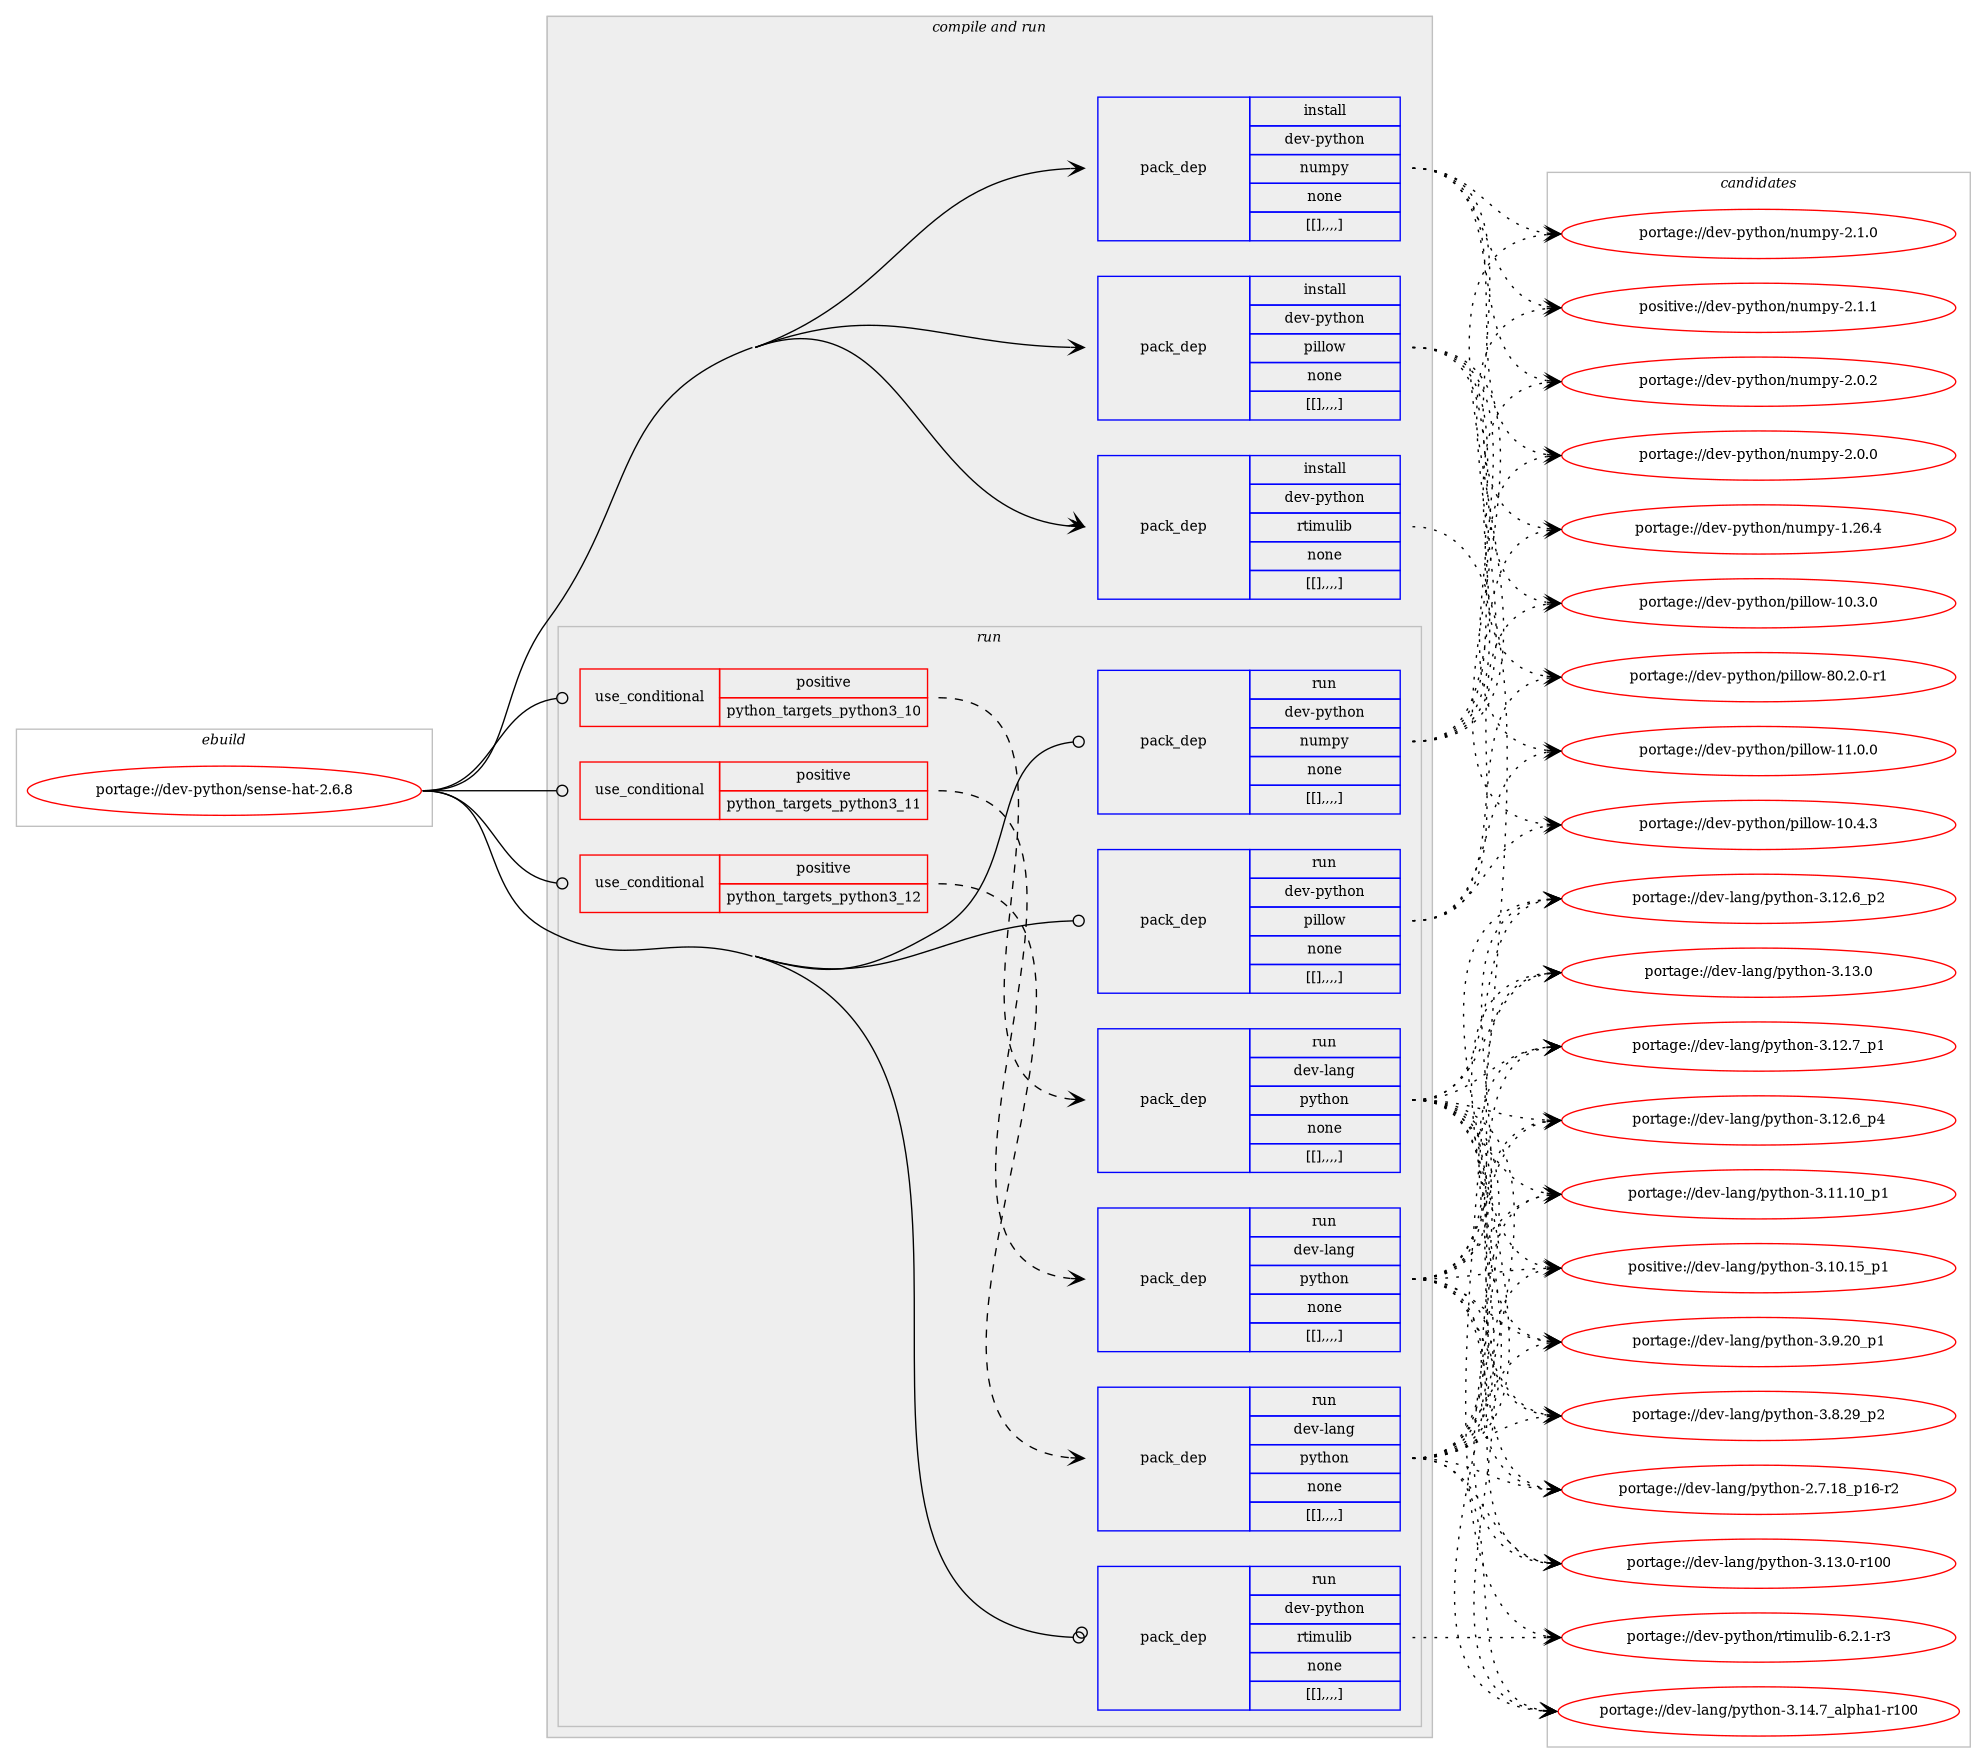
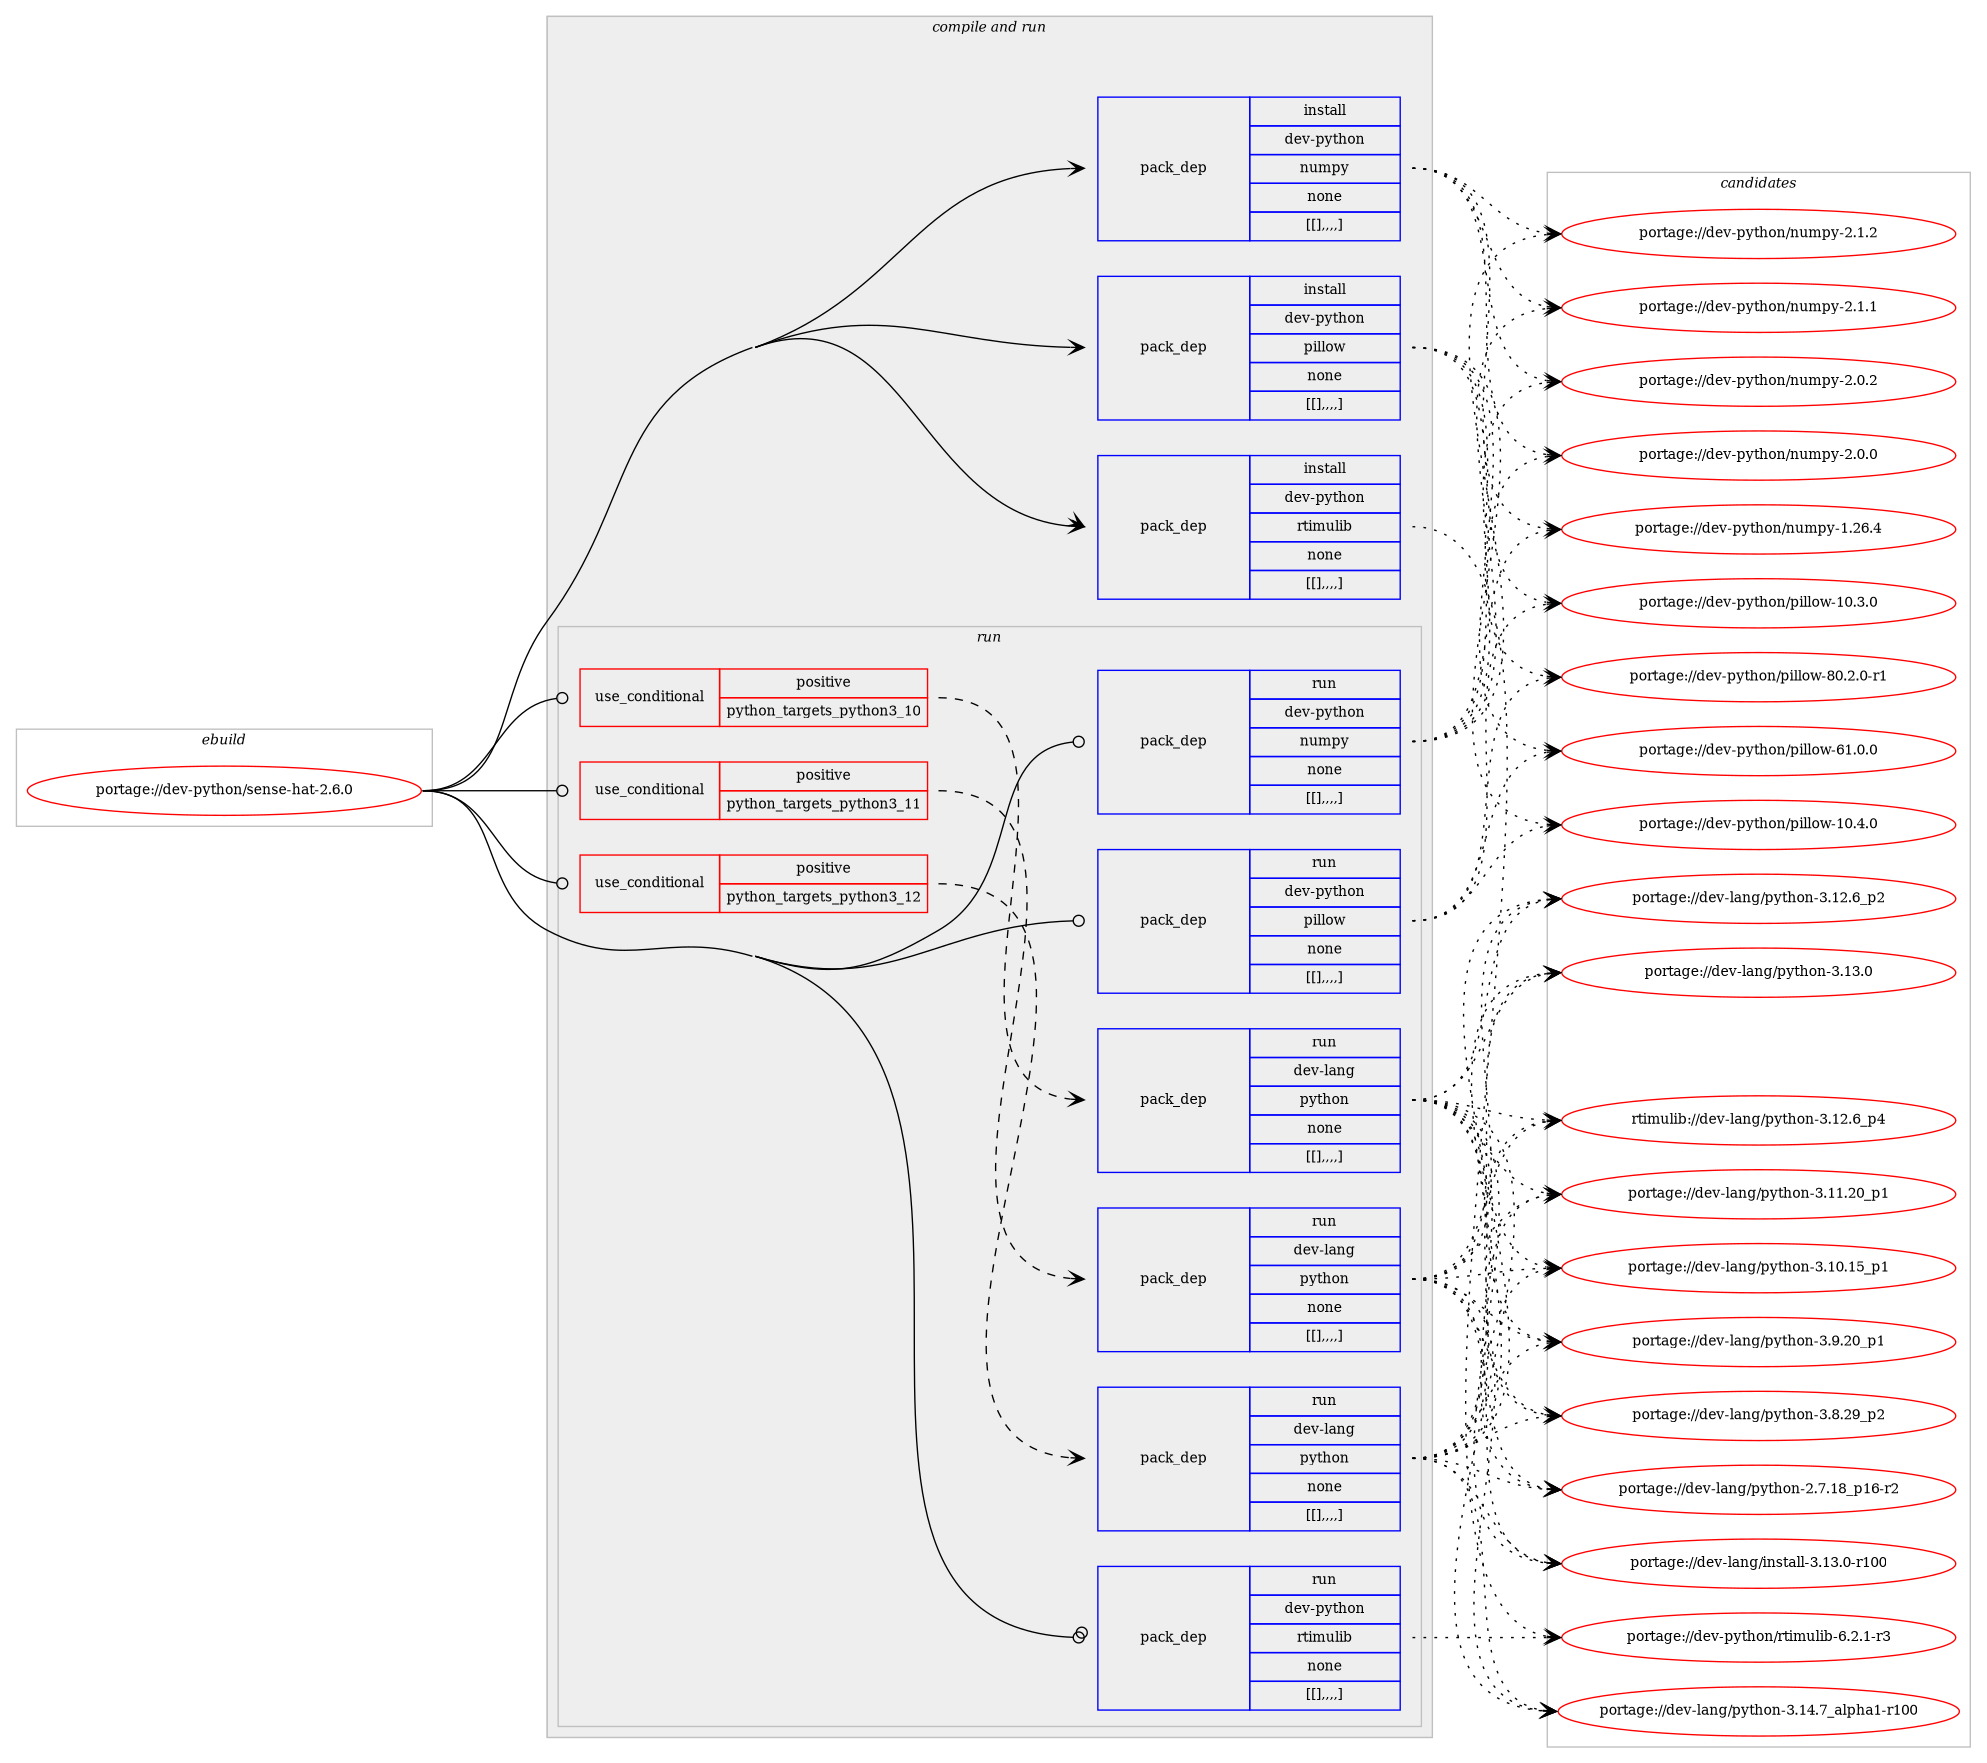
node "portage://dev-python/numpy-2.1.0": label "portage://dev-python/numpy-2.1.0" -> "portage://dev-python/numpy-2.1.2"
node "positive://dev-python/numpy-2.1.1": label "positive://dev-python/numpy-2.1.1" -> "portage://dev-python/numpy-2.1.1"
node "portage://dev-python/pillow-11.0.0": label "portage://dev-python/pillow-11.0.0" -> "portage://dev-python/pillow-61.0.0"
node "portage://dev-python/sense-hat-2.6.8": label "portage://dev-python/sense-hat-2.6.8" -> "portage://dev-python/sense-hat-2.6.0"
node "portage://dev-python/pillow-10.4.3": label "portage://dev-python/pillow-10.4.3" -> "portage://dev-python/pillow-10.4.0"
node "portage://dev-lang/python-3.12.7_p1": removed
node "portage://dev-lang/python-3.12.6_p4": label "portage://dev-lang/python-3.12.6_p4" -> "rtimulib://dev-lang/python-3.12.6_p4"
node "portage://dev-lang/python-3.11.10_p1": label "portage://dev-lang/python-3.11.10_p1" -> "portage://dev-lang/python-3.11.20_p1"
node "positive://dev-lang/python-3.10.15_p1": label "positive://dev-lang/python-3.10.15_p1" -> "portage://dev-lang/python-3.10.15_p1"
node "portage://dev-lang/python-3.13.0-r100": label "portage://dev-lang/python-3.13.0-r100" -> "portage://dev-lang/install-3.13.0-r100"
